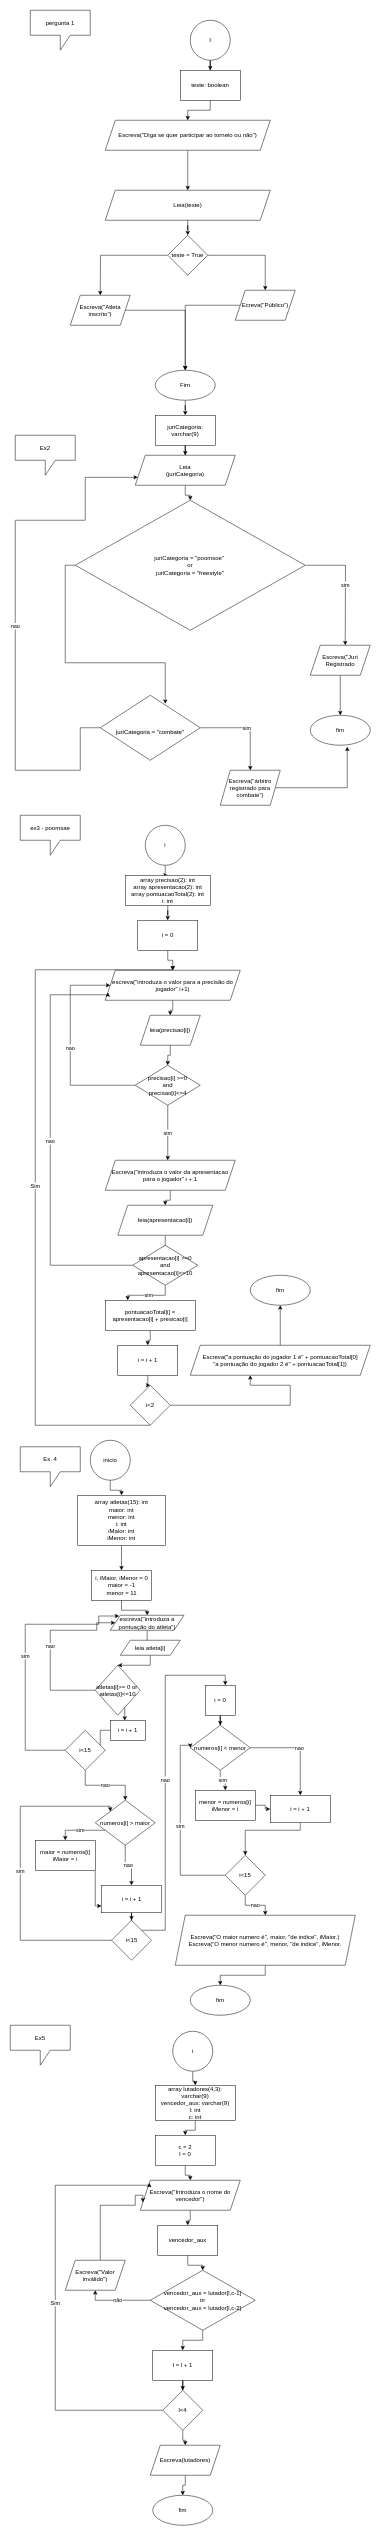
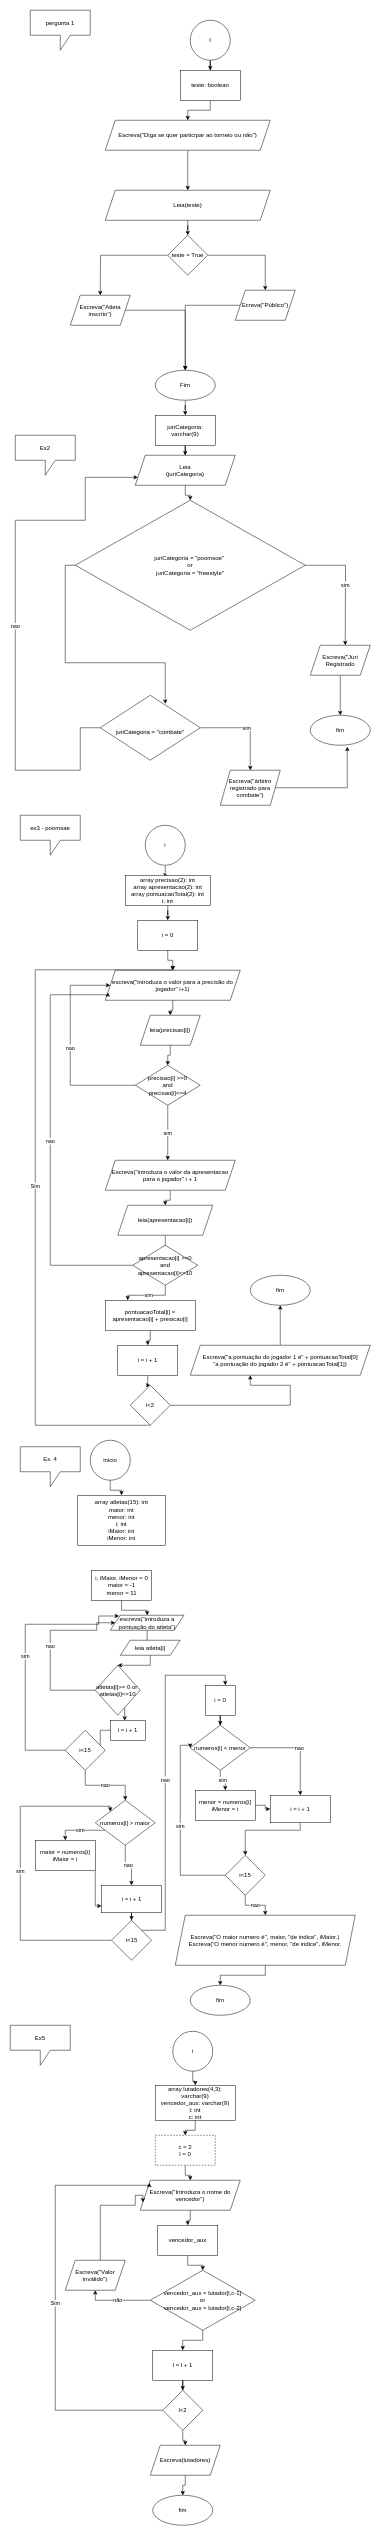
edge "array atletas(15): int maior: int menor: int i: int iMaior: int iMenor: int" -> "i, iMaior, iMenor = 0 maior = -1 menor = 11": removed
node "c = 2 l = 0": style solid -> dashed
node "l<4": label "l<4" -> "l<2"
